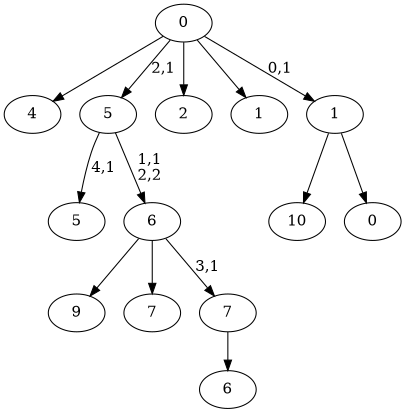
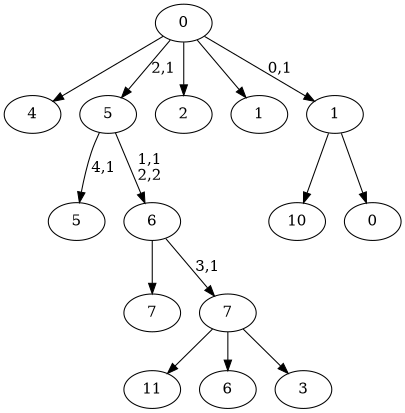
node "9": removed
node "11": added
node "3": added
